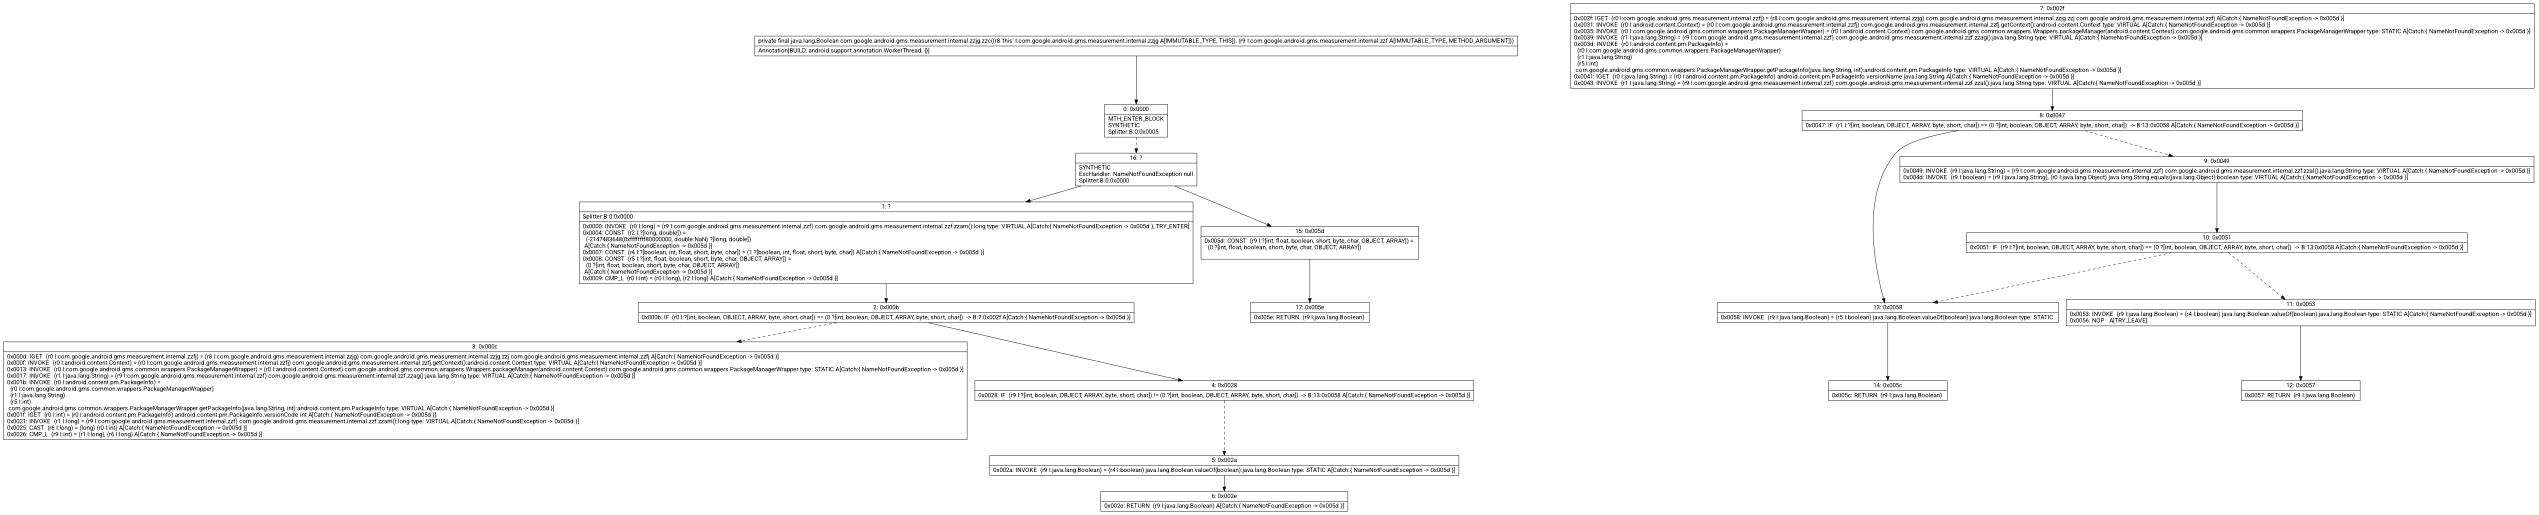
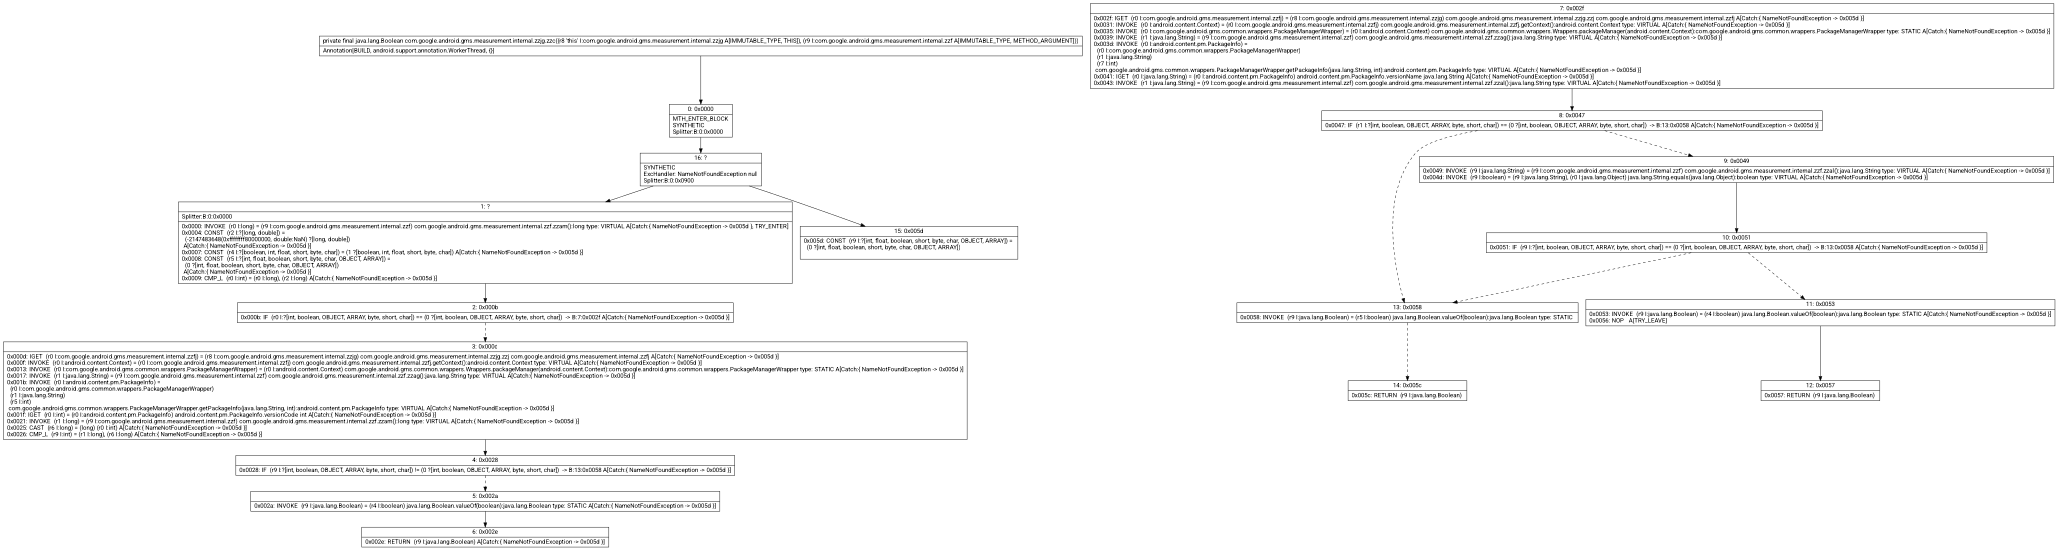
node "7: 0x002f": text "(r5 I:int)" -> "(r7 I:int)"
node "0: 0x0000": text "Splitter:B:0:0x0005" -> "Splitter:B:0:0x0000"
edge "0: 0x0000" -> "16: ?": style dashed -> solid
node "16: ?": text "Splitter:B:0:0x0000" -> "Splitter:B:0:0x0900"
edge "8: 0x0047" -> "13: 0x0058": style solid -> dashed
node "17: 0x005e": removed
edge "13: 0x0058" -> "14: 0x005c": style solid -> dashed
edge "2: 0x000b" -> "4: 0x0028": now "3: 0x000d" -> "4: 0x0028"
